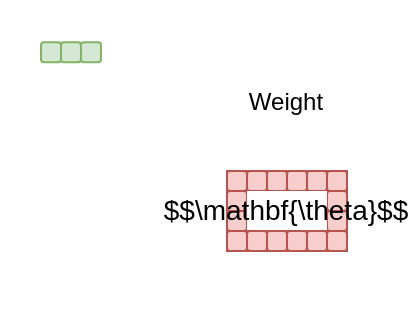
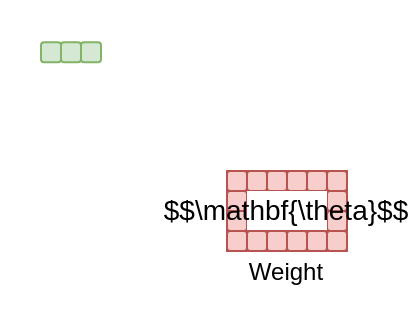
node "Weight": moved (287, 103) -> (287, 273)
